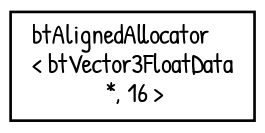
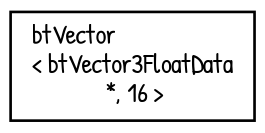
node "btAlignedAllocator < btVector3FloatData *, 16 >": label "btAlignedAllocator < btVector3FloatData *, 16 >" -> "btVector < btVector3FloatData *, 16 >"
